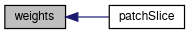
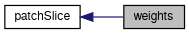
edge "patchSlice" -> "weights": reversed
